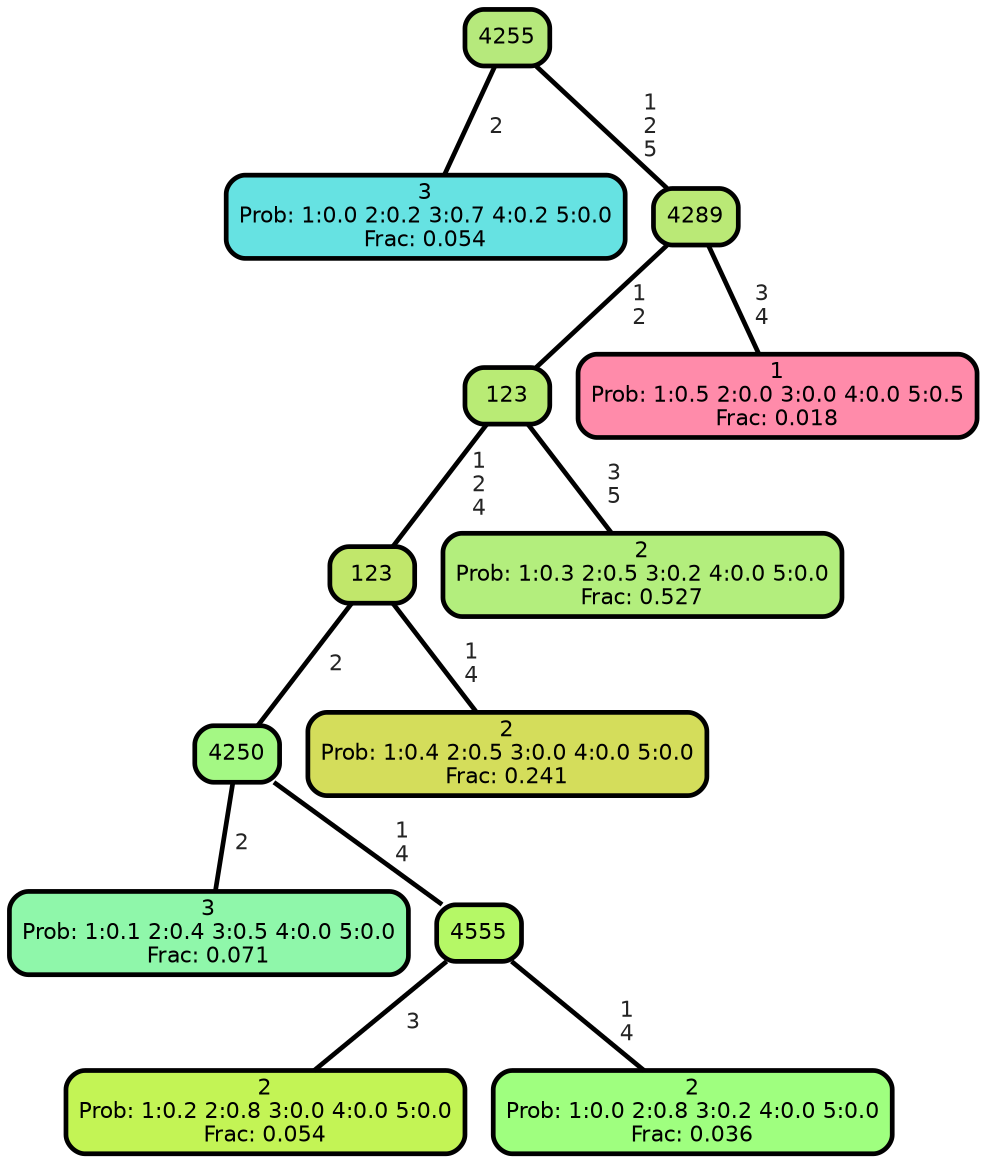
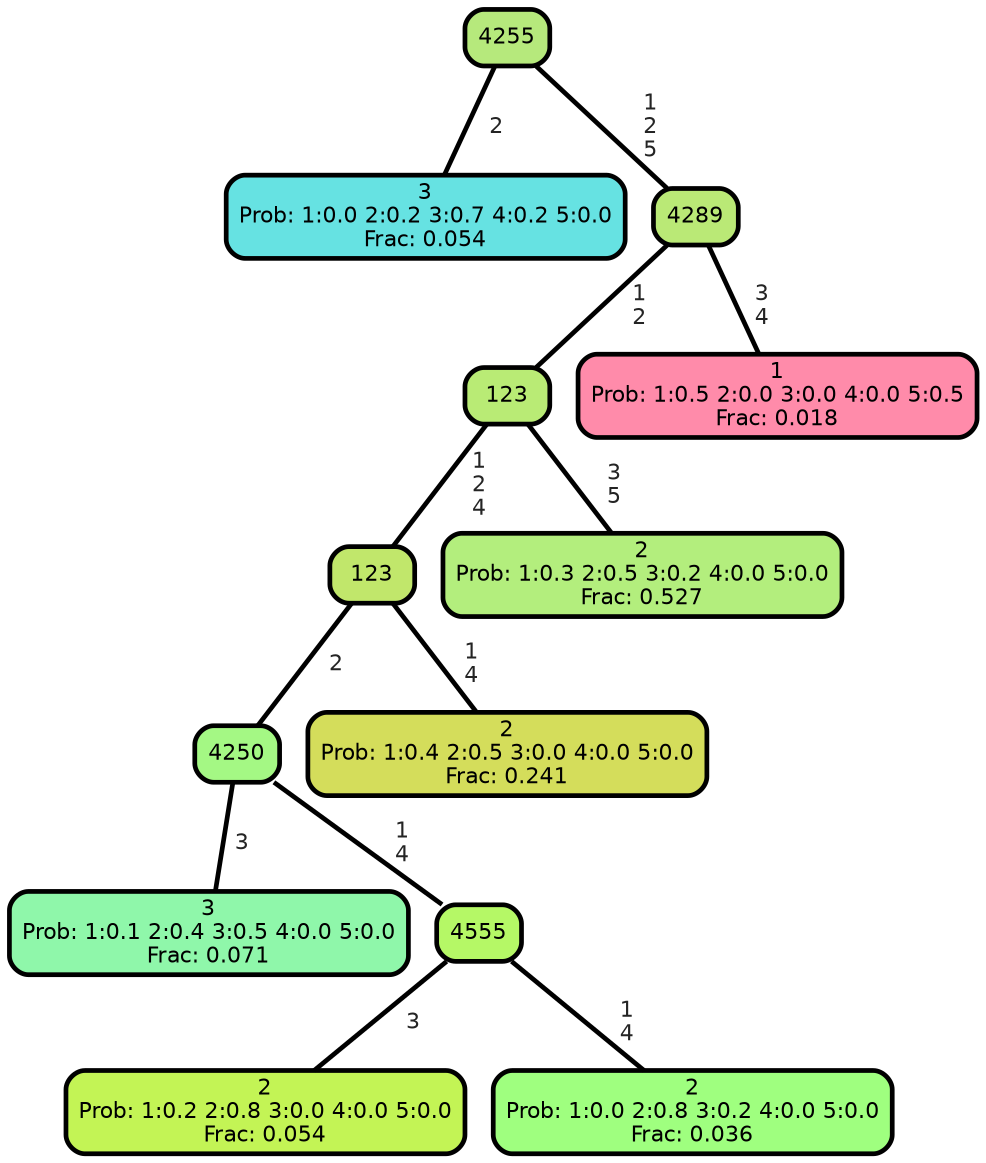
edge "4250" -- "3 Prob: 1:0.1 2:0.4 3:0.5 4:0.0 5:0.0 Frac: 0.071": label " 2" -> " 3"
